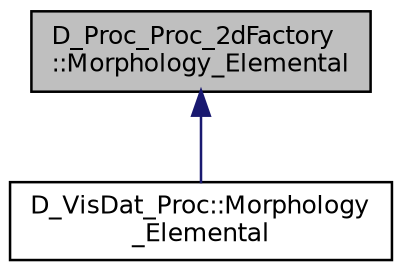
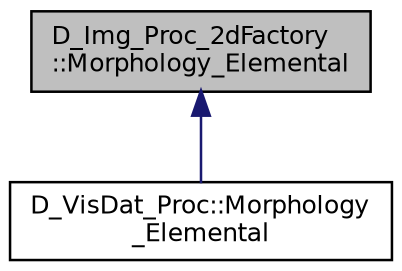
node "D_Proc_Proc_2dFactory ::Morphology_Elemental": label "D_Proc_Proc_2dFactory ::Morphology_Elemental" -> "D_Img_Proc_2dFactory ::Morphology_Elemental"
